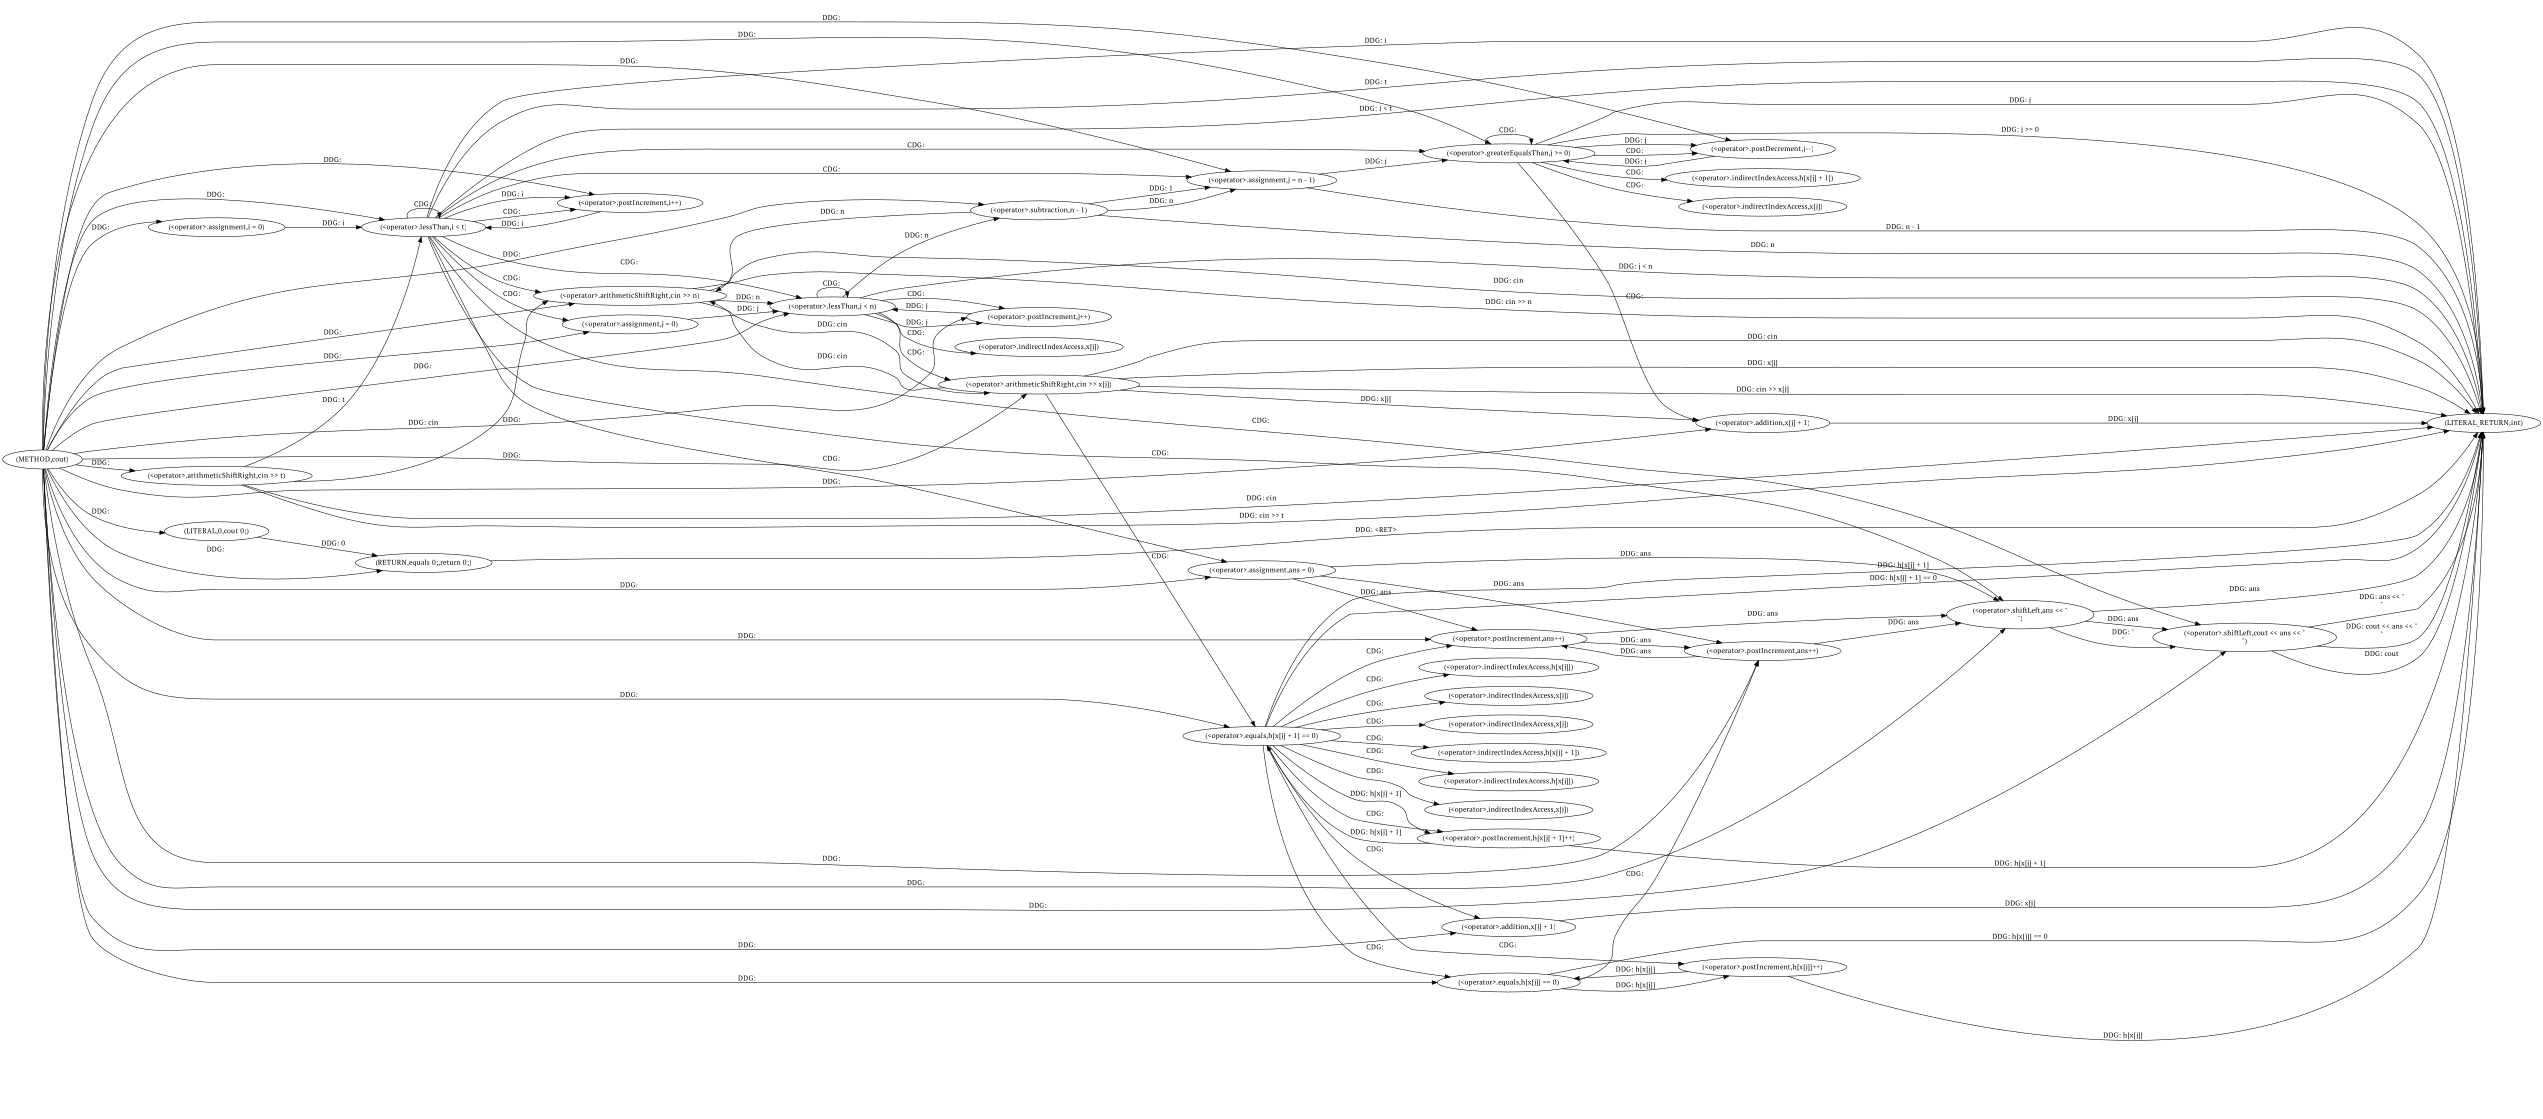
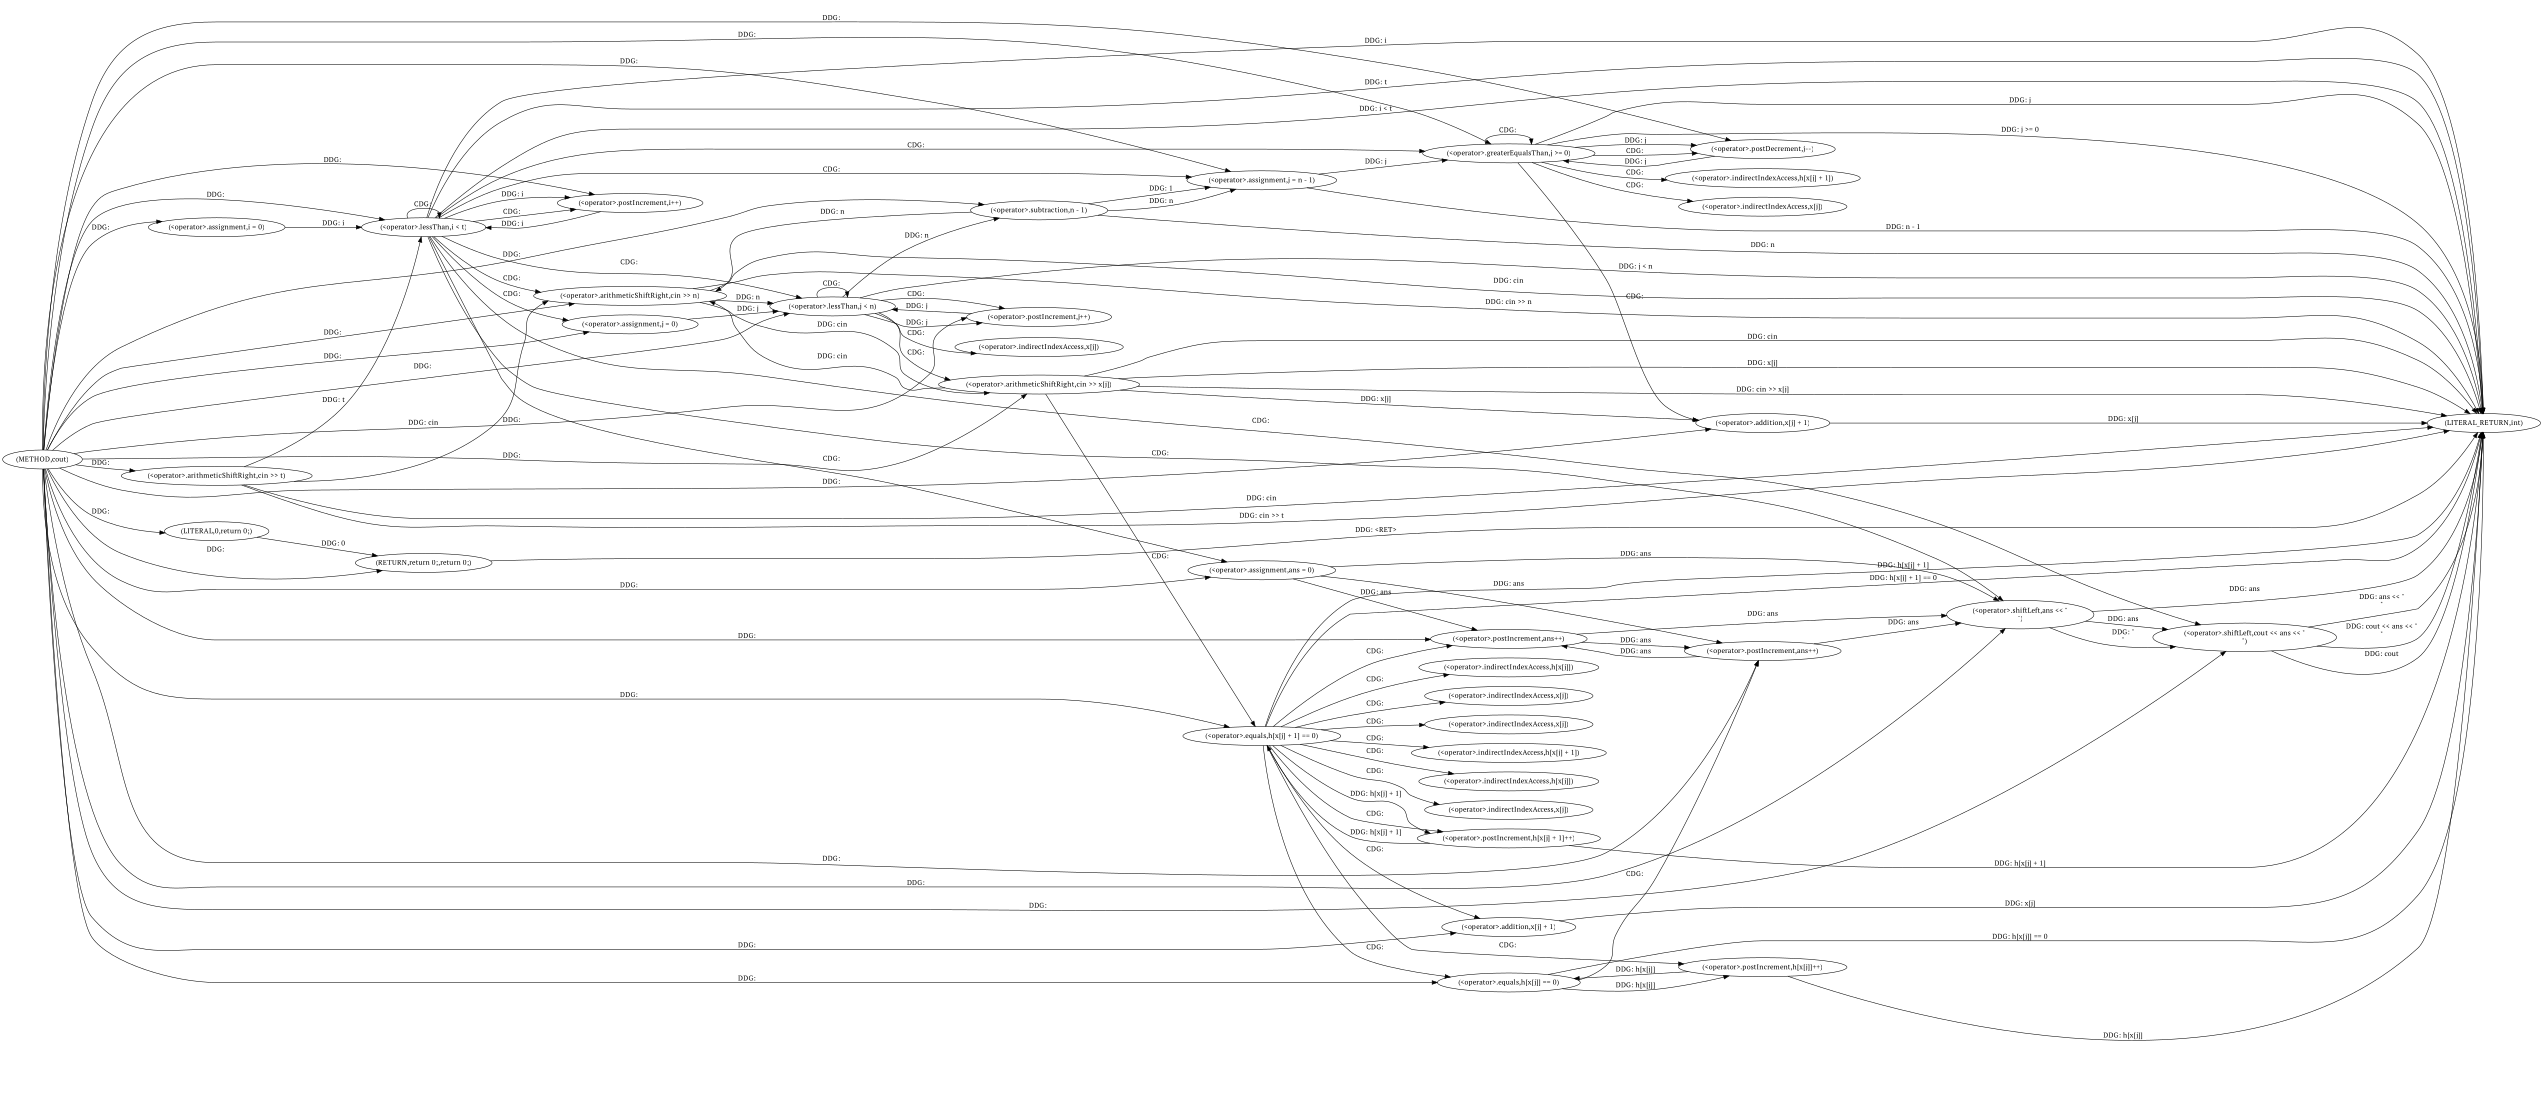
node "(LITERAL,0,cout 0;)": label "(LITERAL,0,cout 0;)" -> "(LITERAL,0,return 0;)"
node "(RETURN,equals 0;,return 0;)": label "(RETURN,equals 0;,return 0;)" -> "(RETURN,return 0;,return 0;)"
